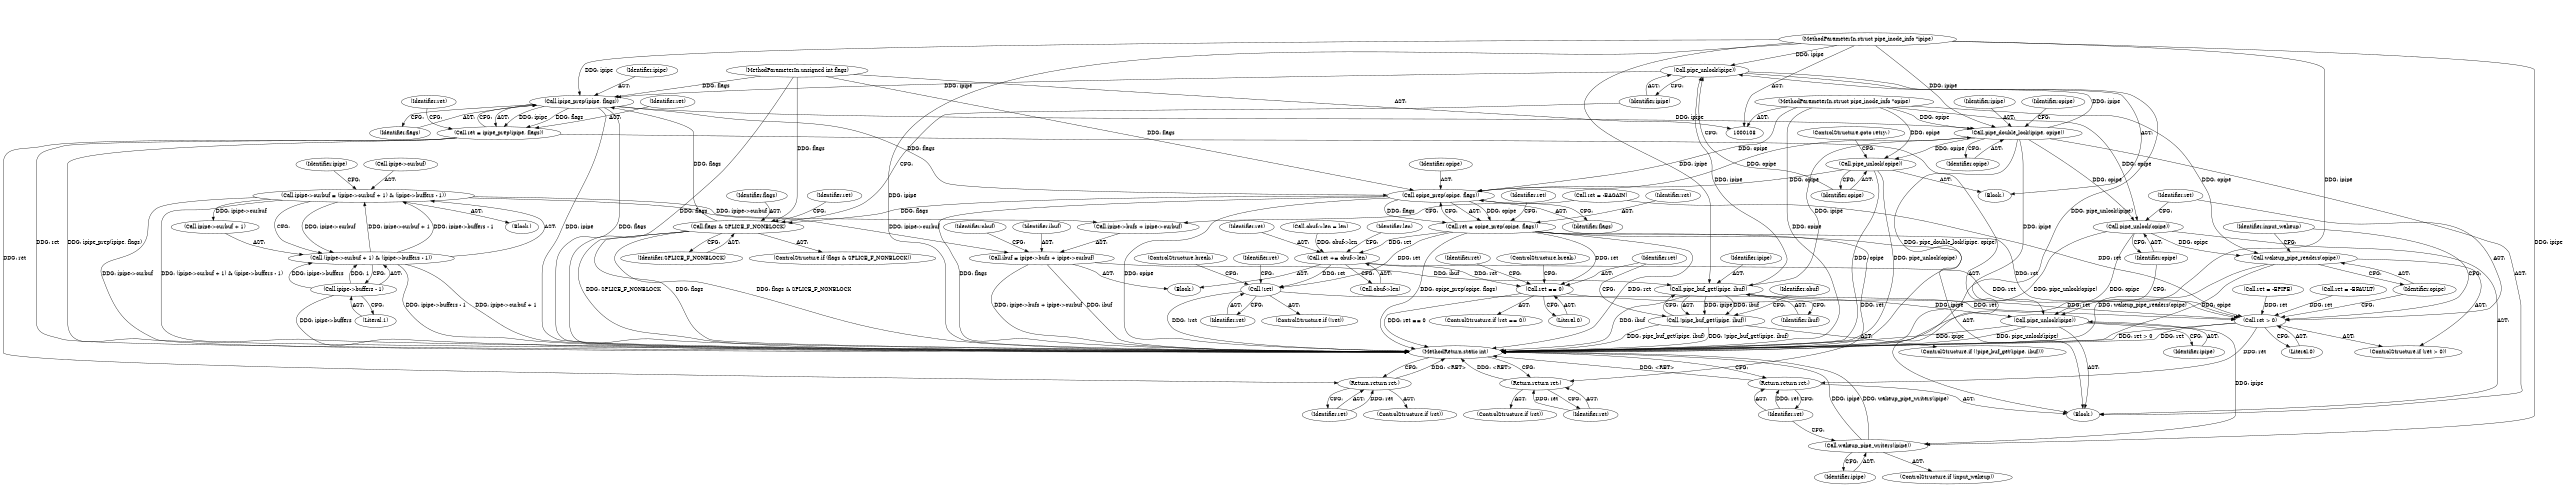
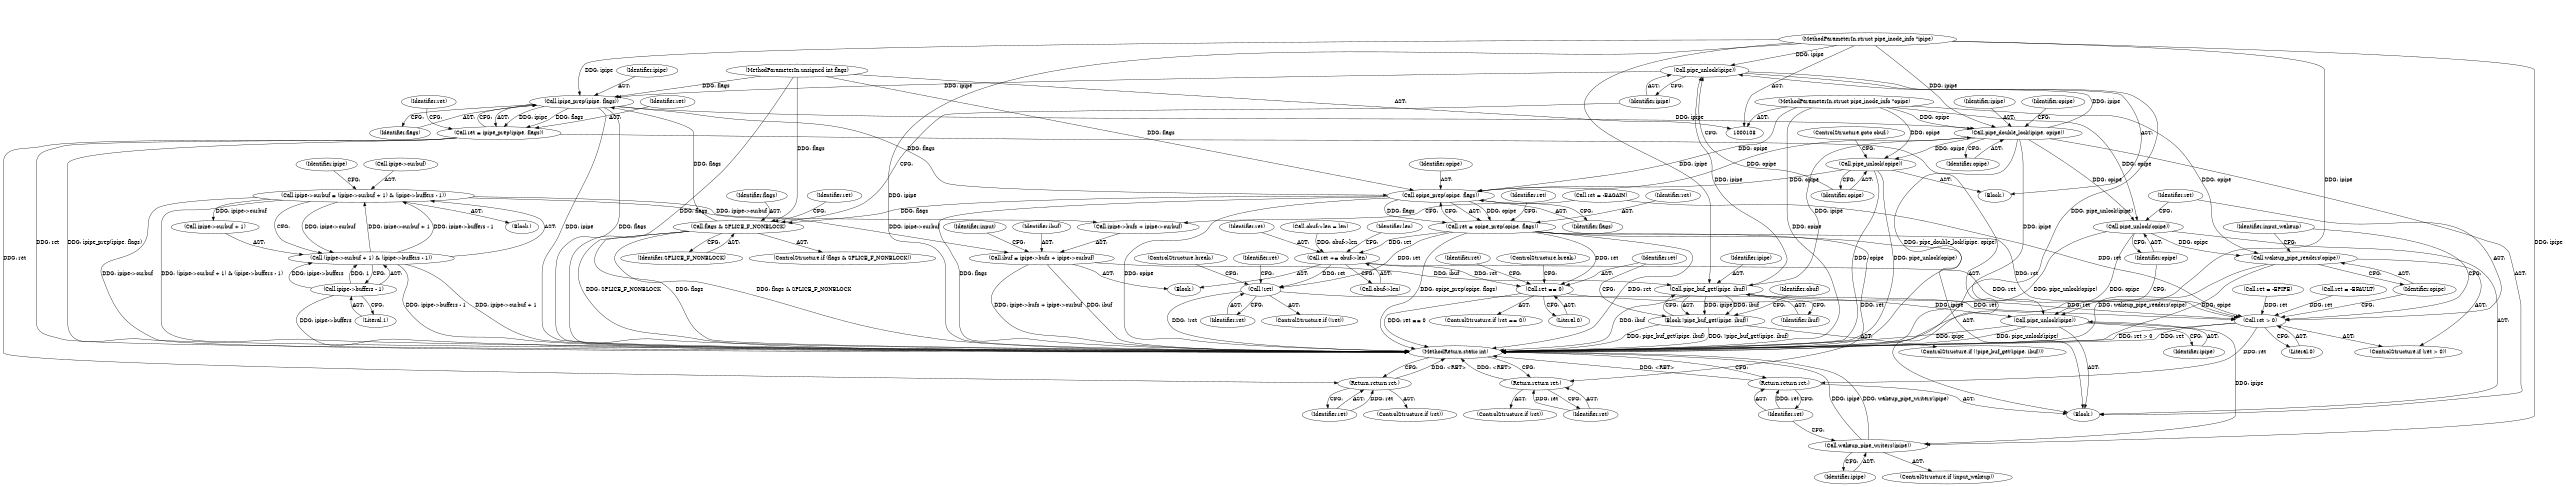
node "(ControlStructure,goto retry;)": label "(ControlStructure,goto retry;)" -> "(ControlStructure,goto obuf;)"
node "(Identifier,nbuf)": label "(Identifier,nbuf)" -> "(Identifier,input)"
node "(Call,!pipe_buf_get(ipipe, ibuf))": label "(Call,!pipe_buf_get(ipipe, ibuf))" -> "(Block,!pipe_buf_get(ipipe, ibuf))"
